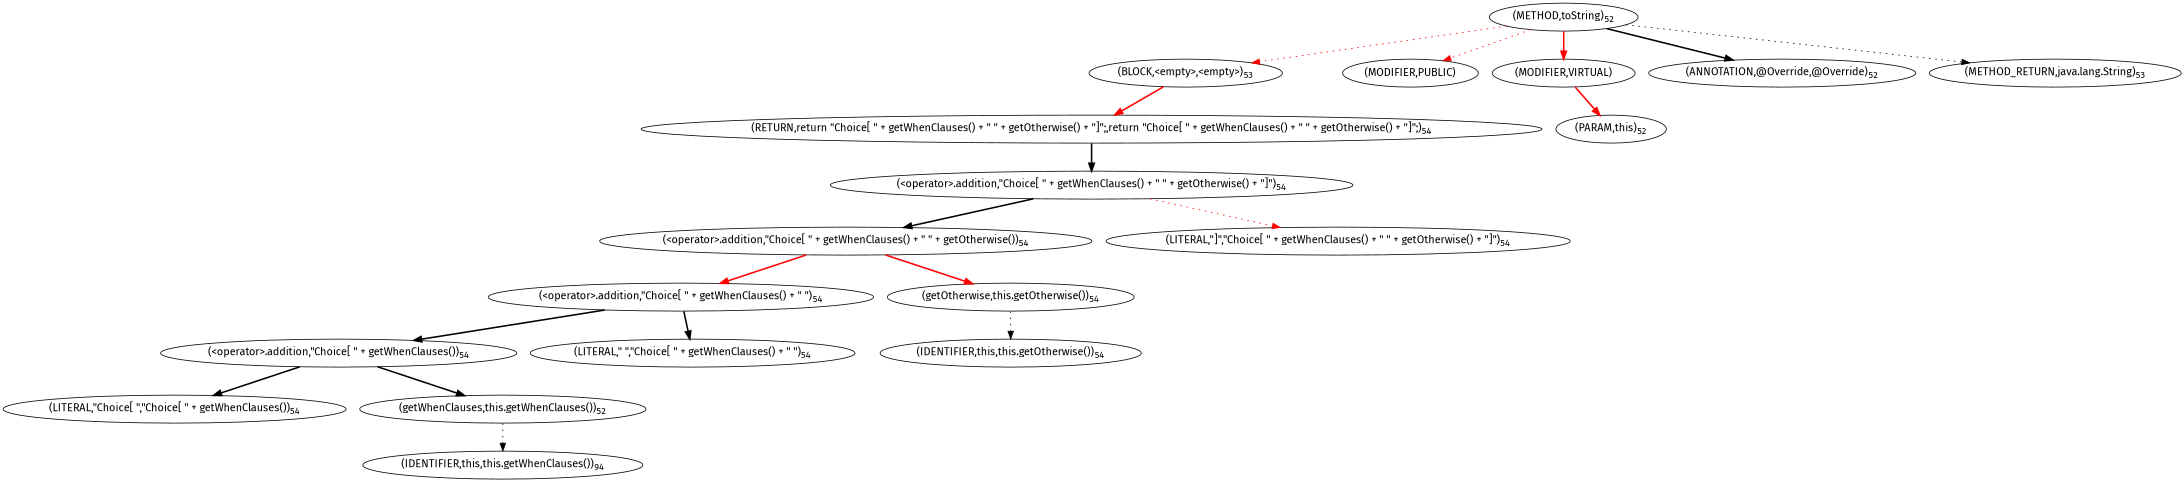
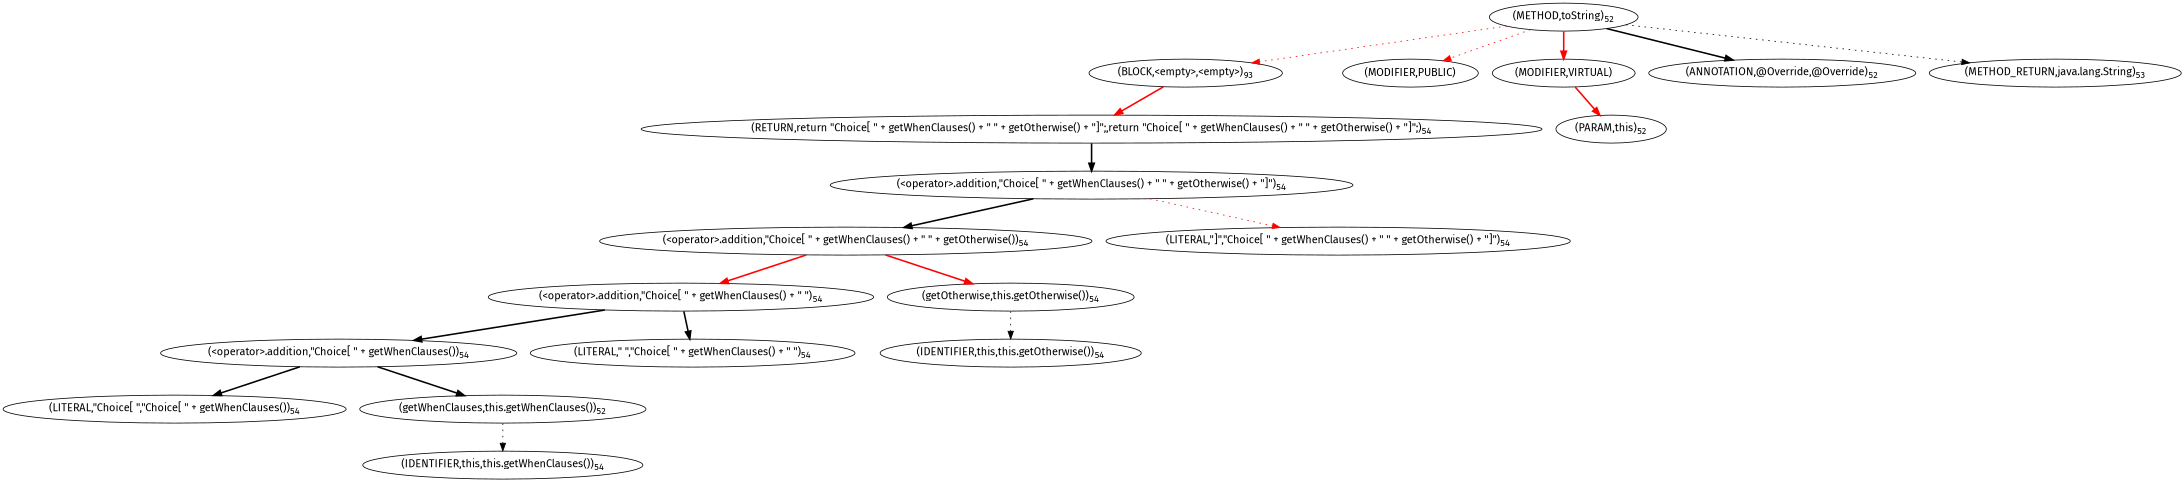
node "(BLOCK,<empty>,<empty>)": text "53" -> "93"
node "(IDENTIFIER,this,this.getWhenClauses())": text "94" -> "54"
